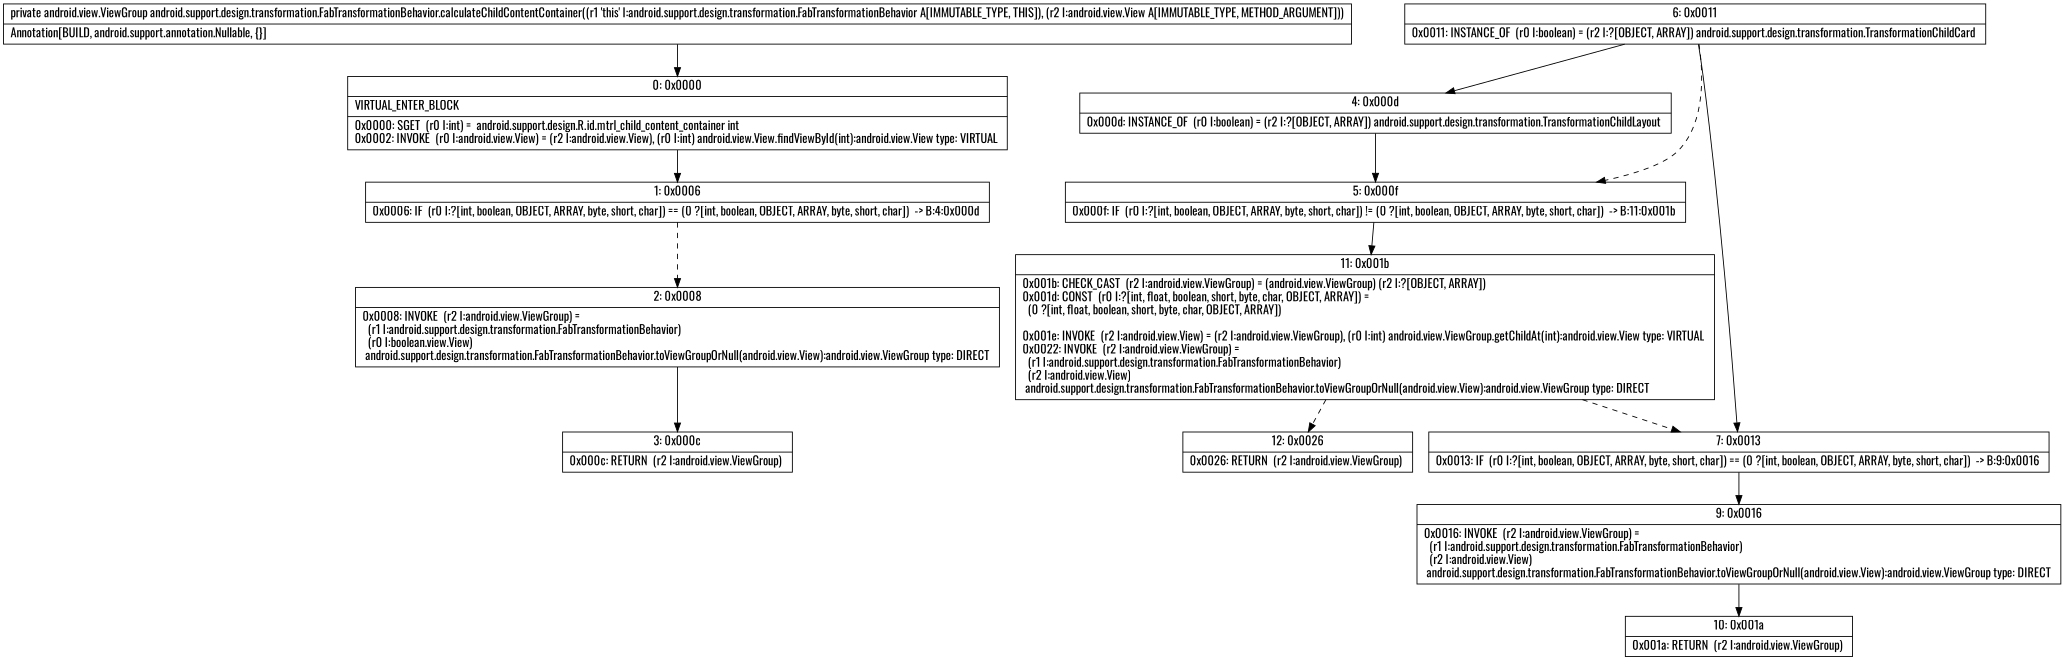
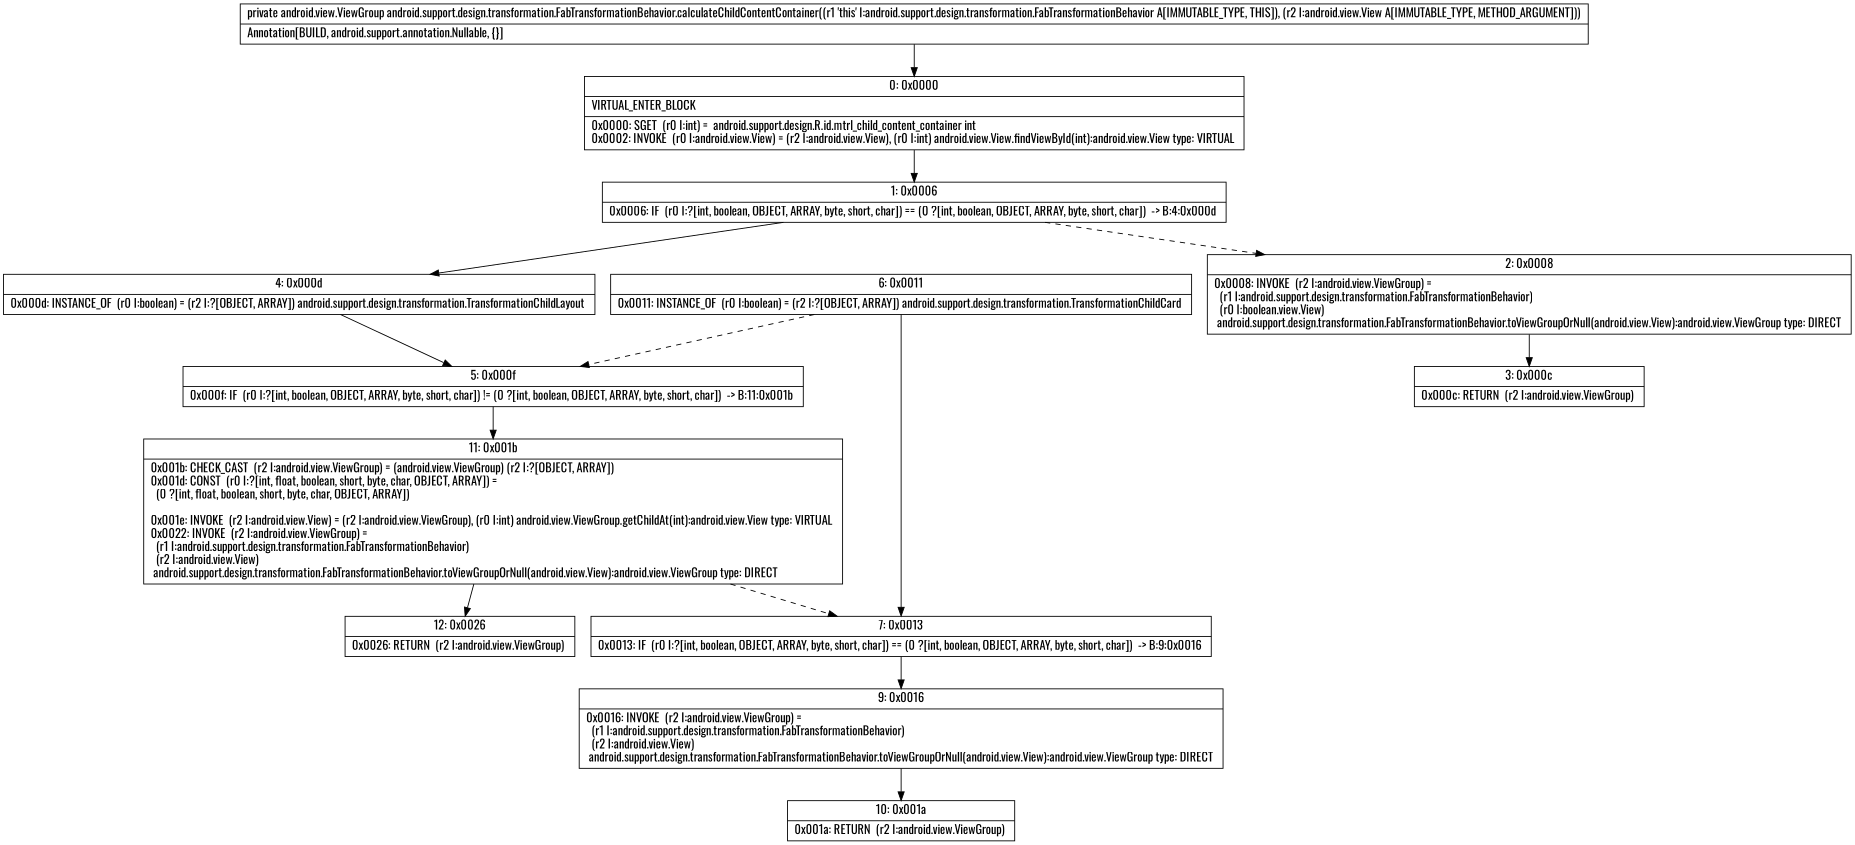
edge "6: 0x0011" -> "4: 0x000d": now "1: 0x0006" -> "4: 0x000d"
edge "11: 0x001b" -> "12: 0x0026": style dashed -> solid
